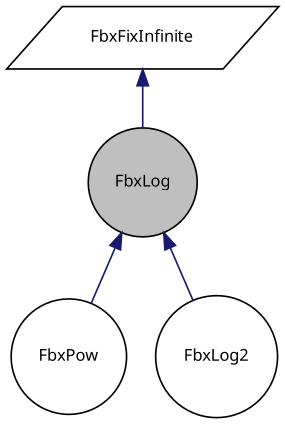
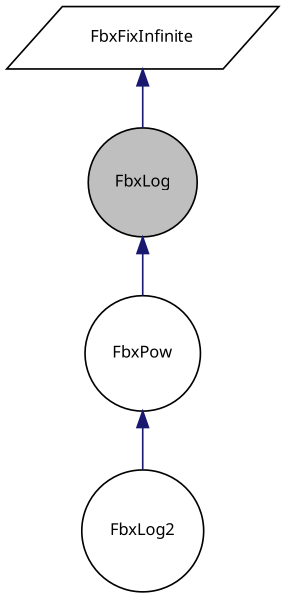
edge "FbxLog2" -> "FbxLog": now "FbxLog2" -> "FbxPow"
